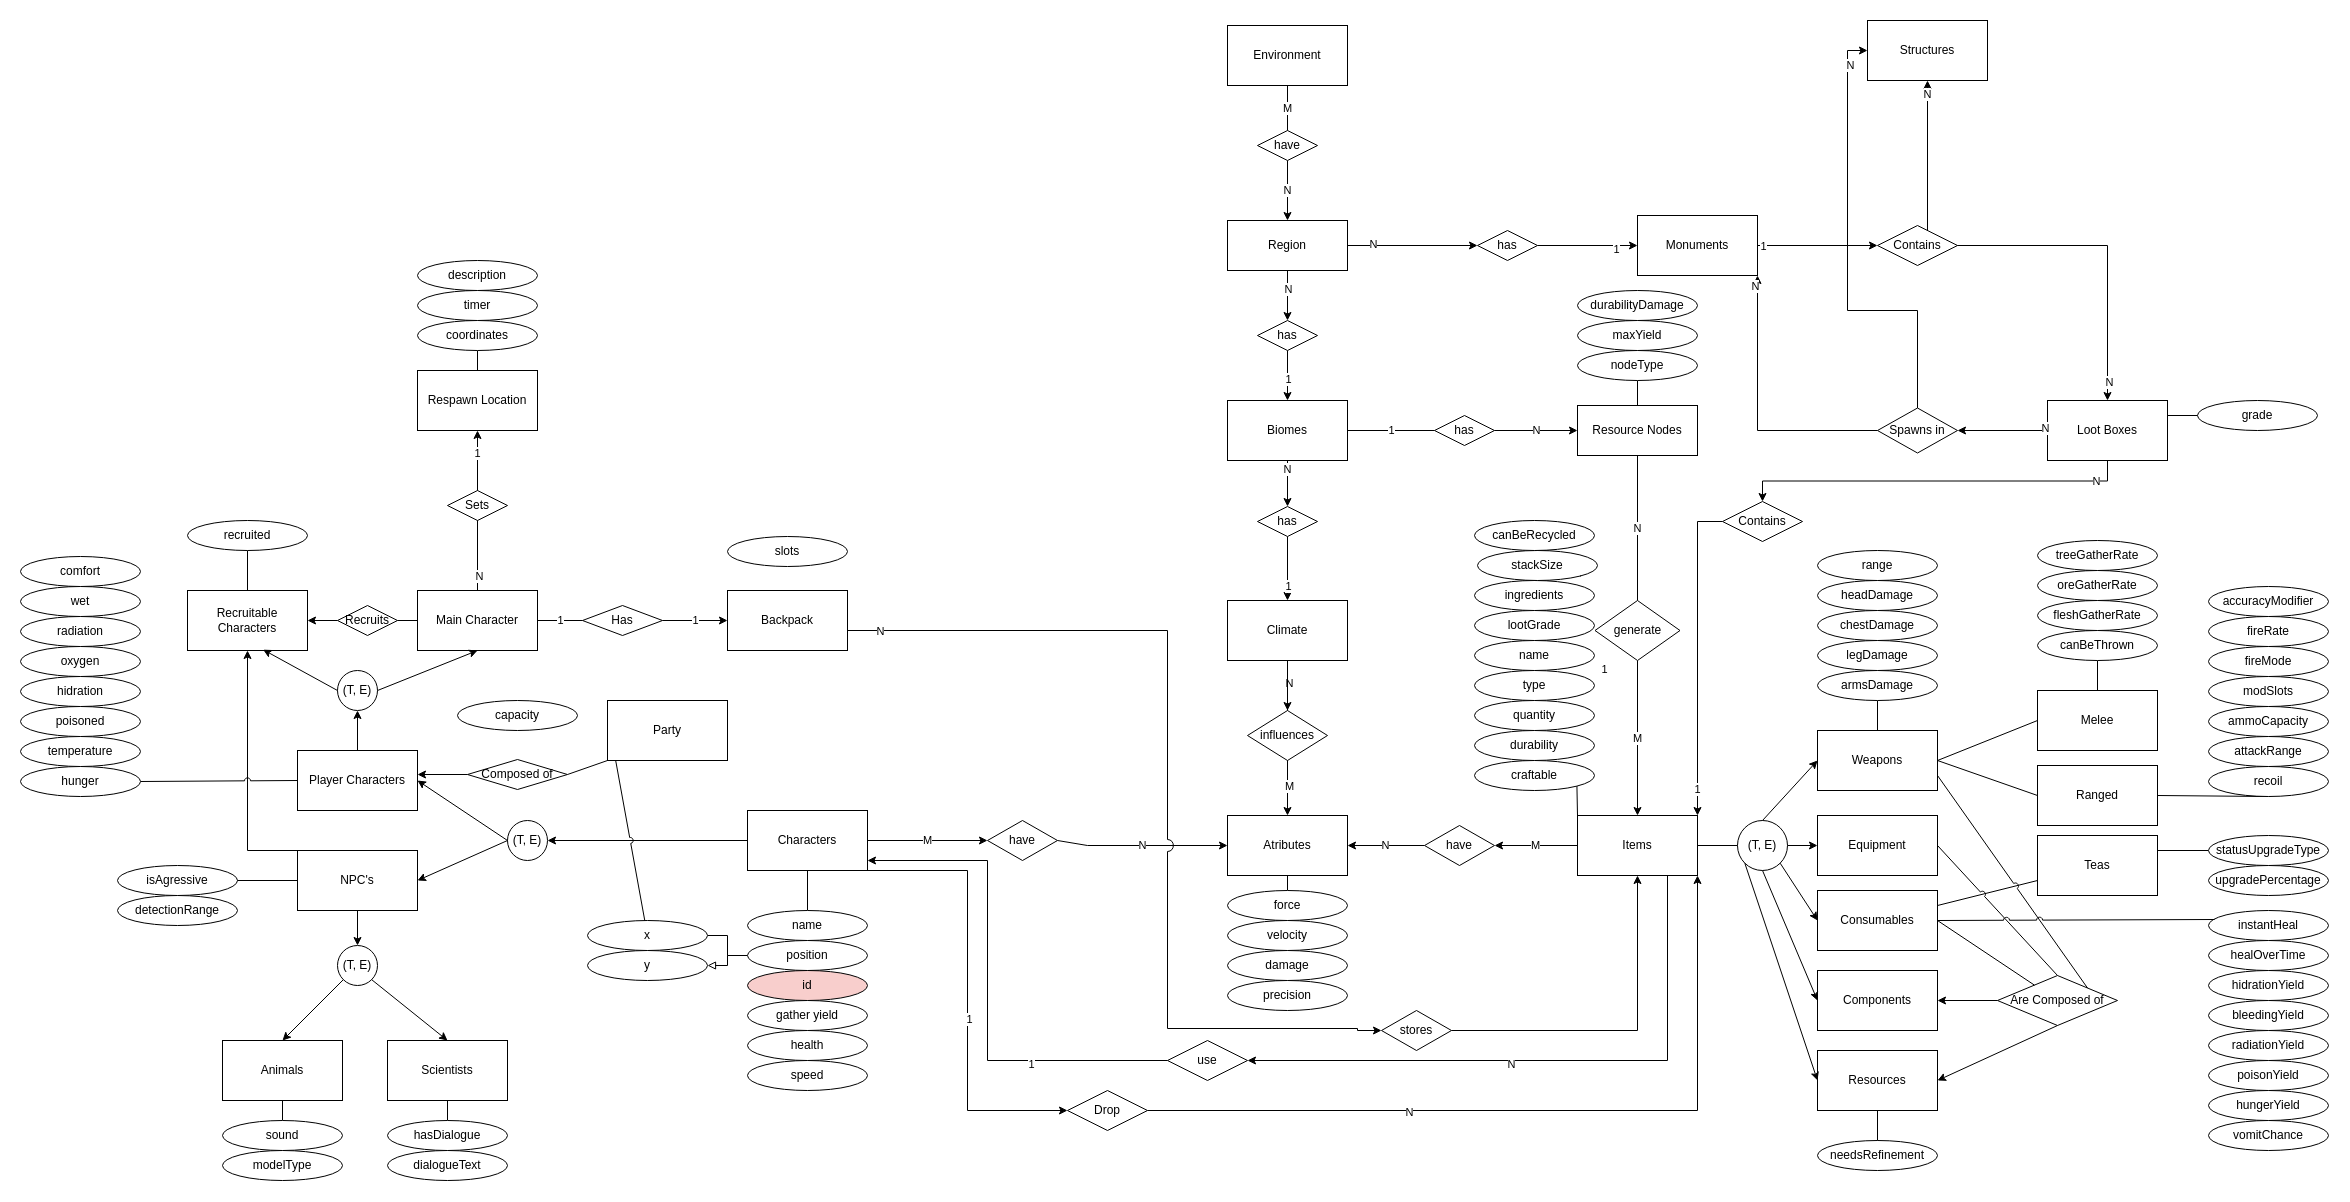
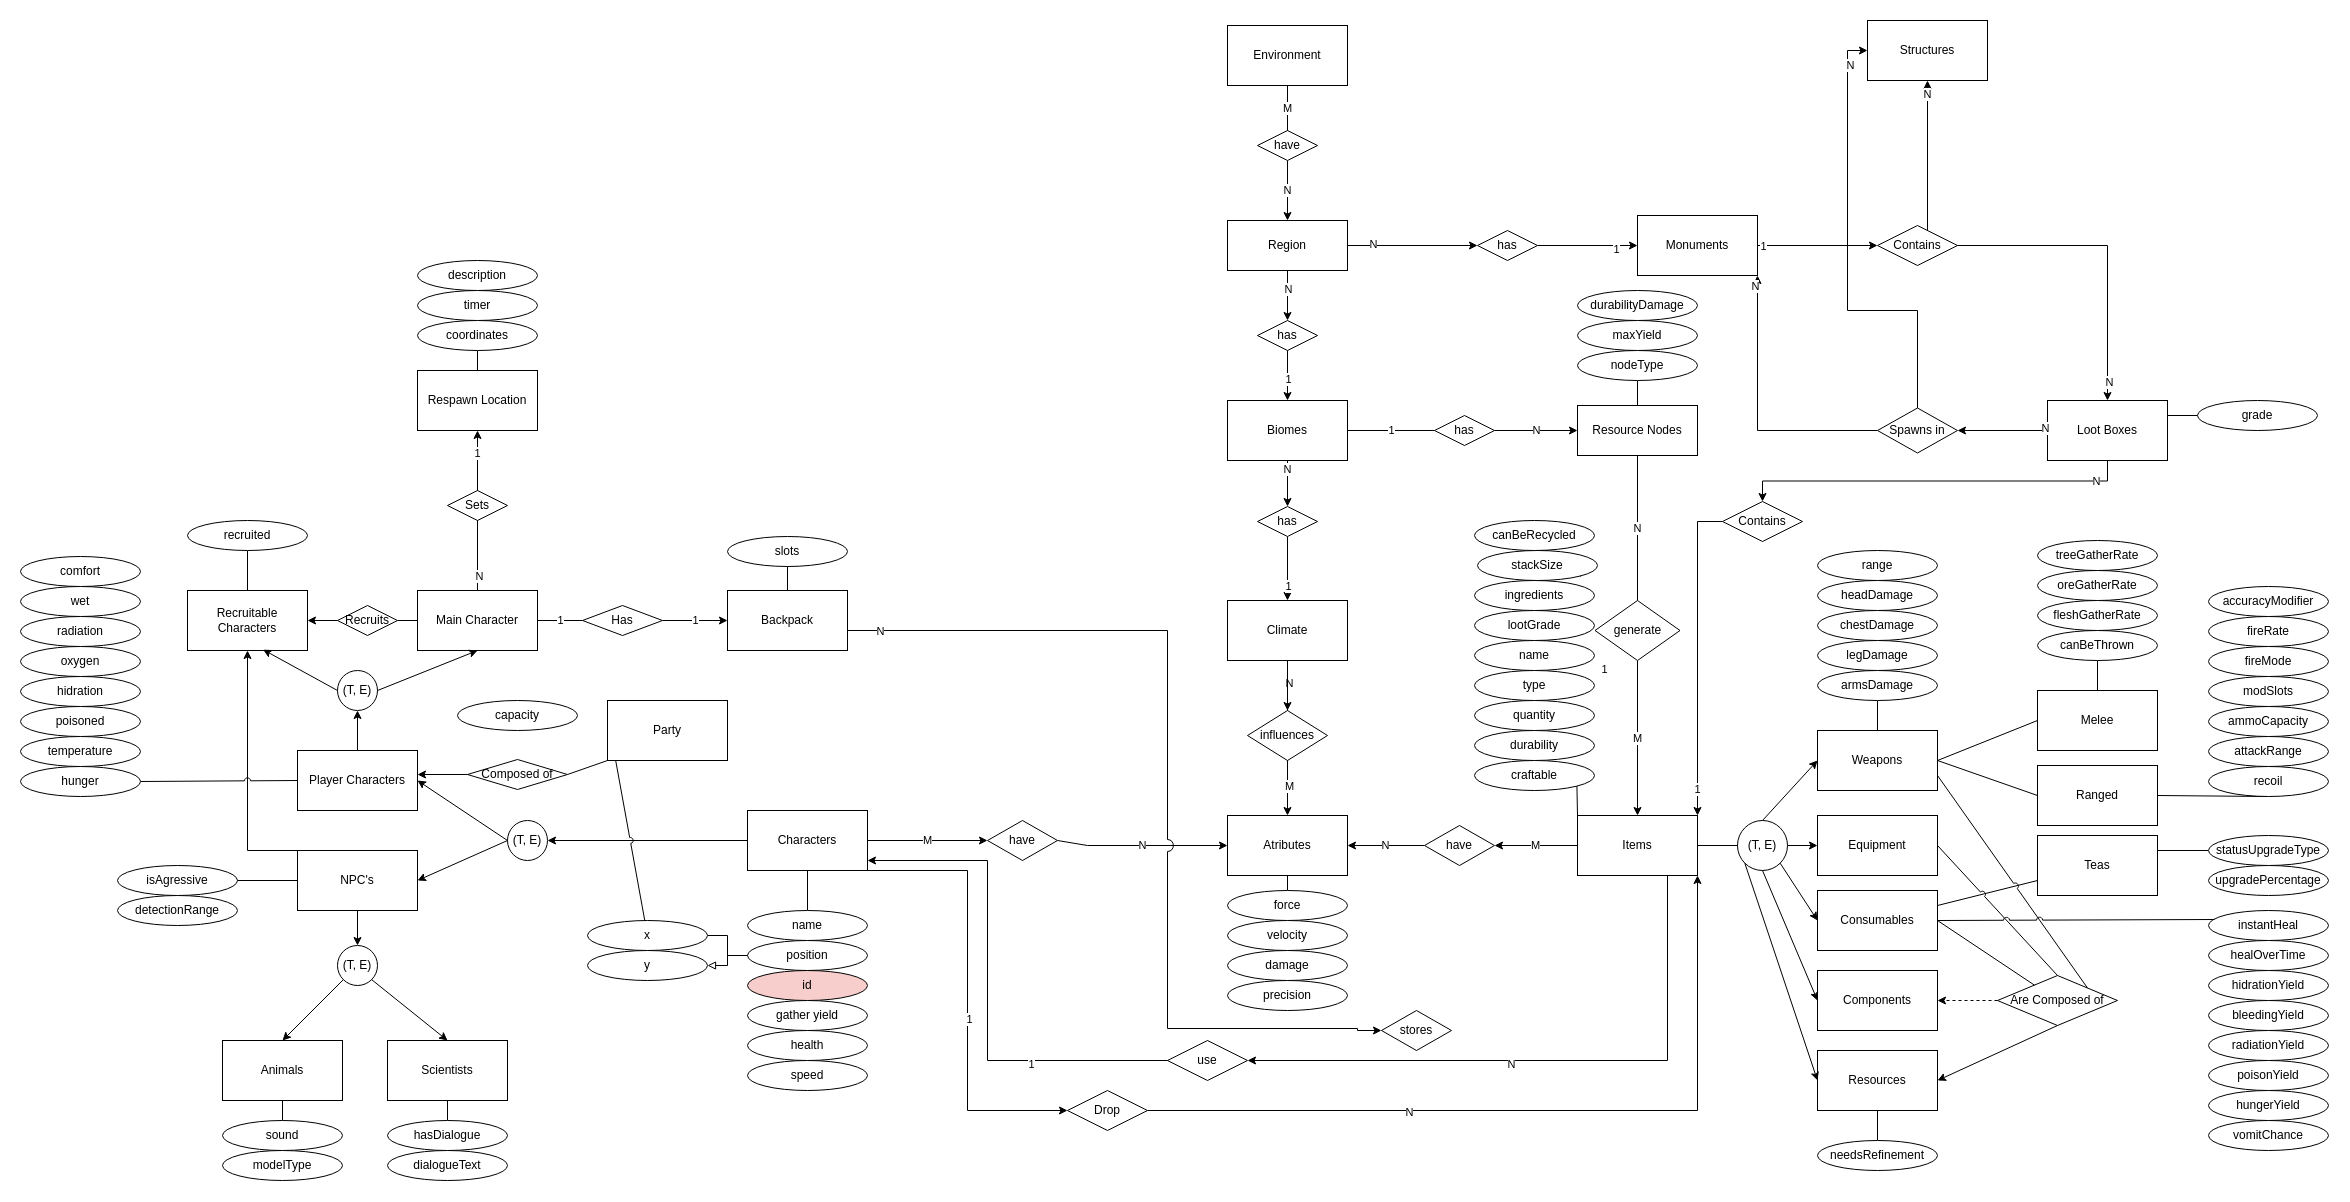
edge "slots" -- "Backpack": added
edge "Are Composed of" -> "Components": style solid -> dashed
edge "stores" -> "Items": removed
